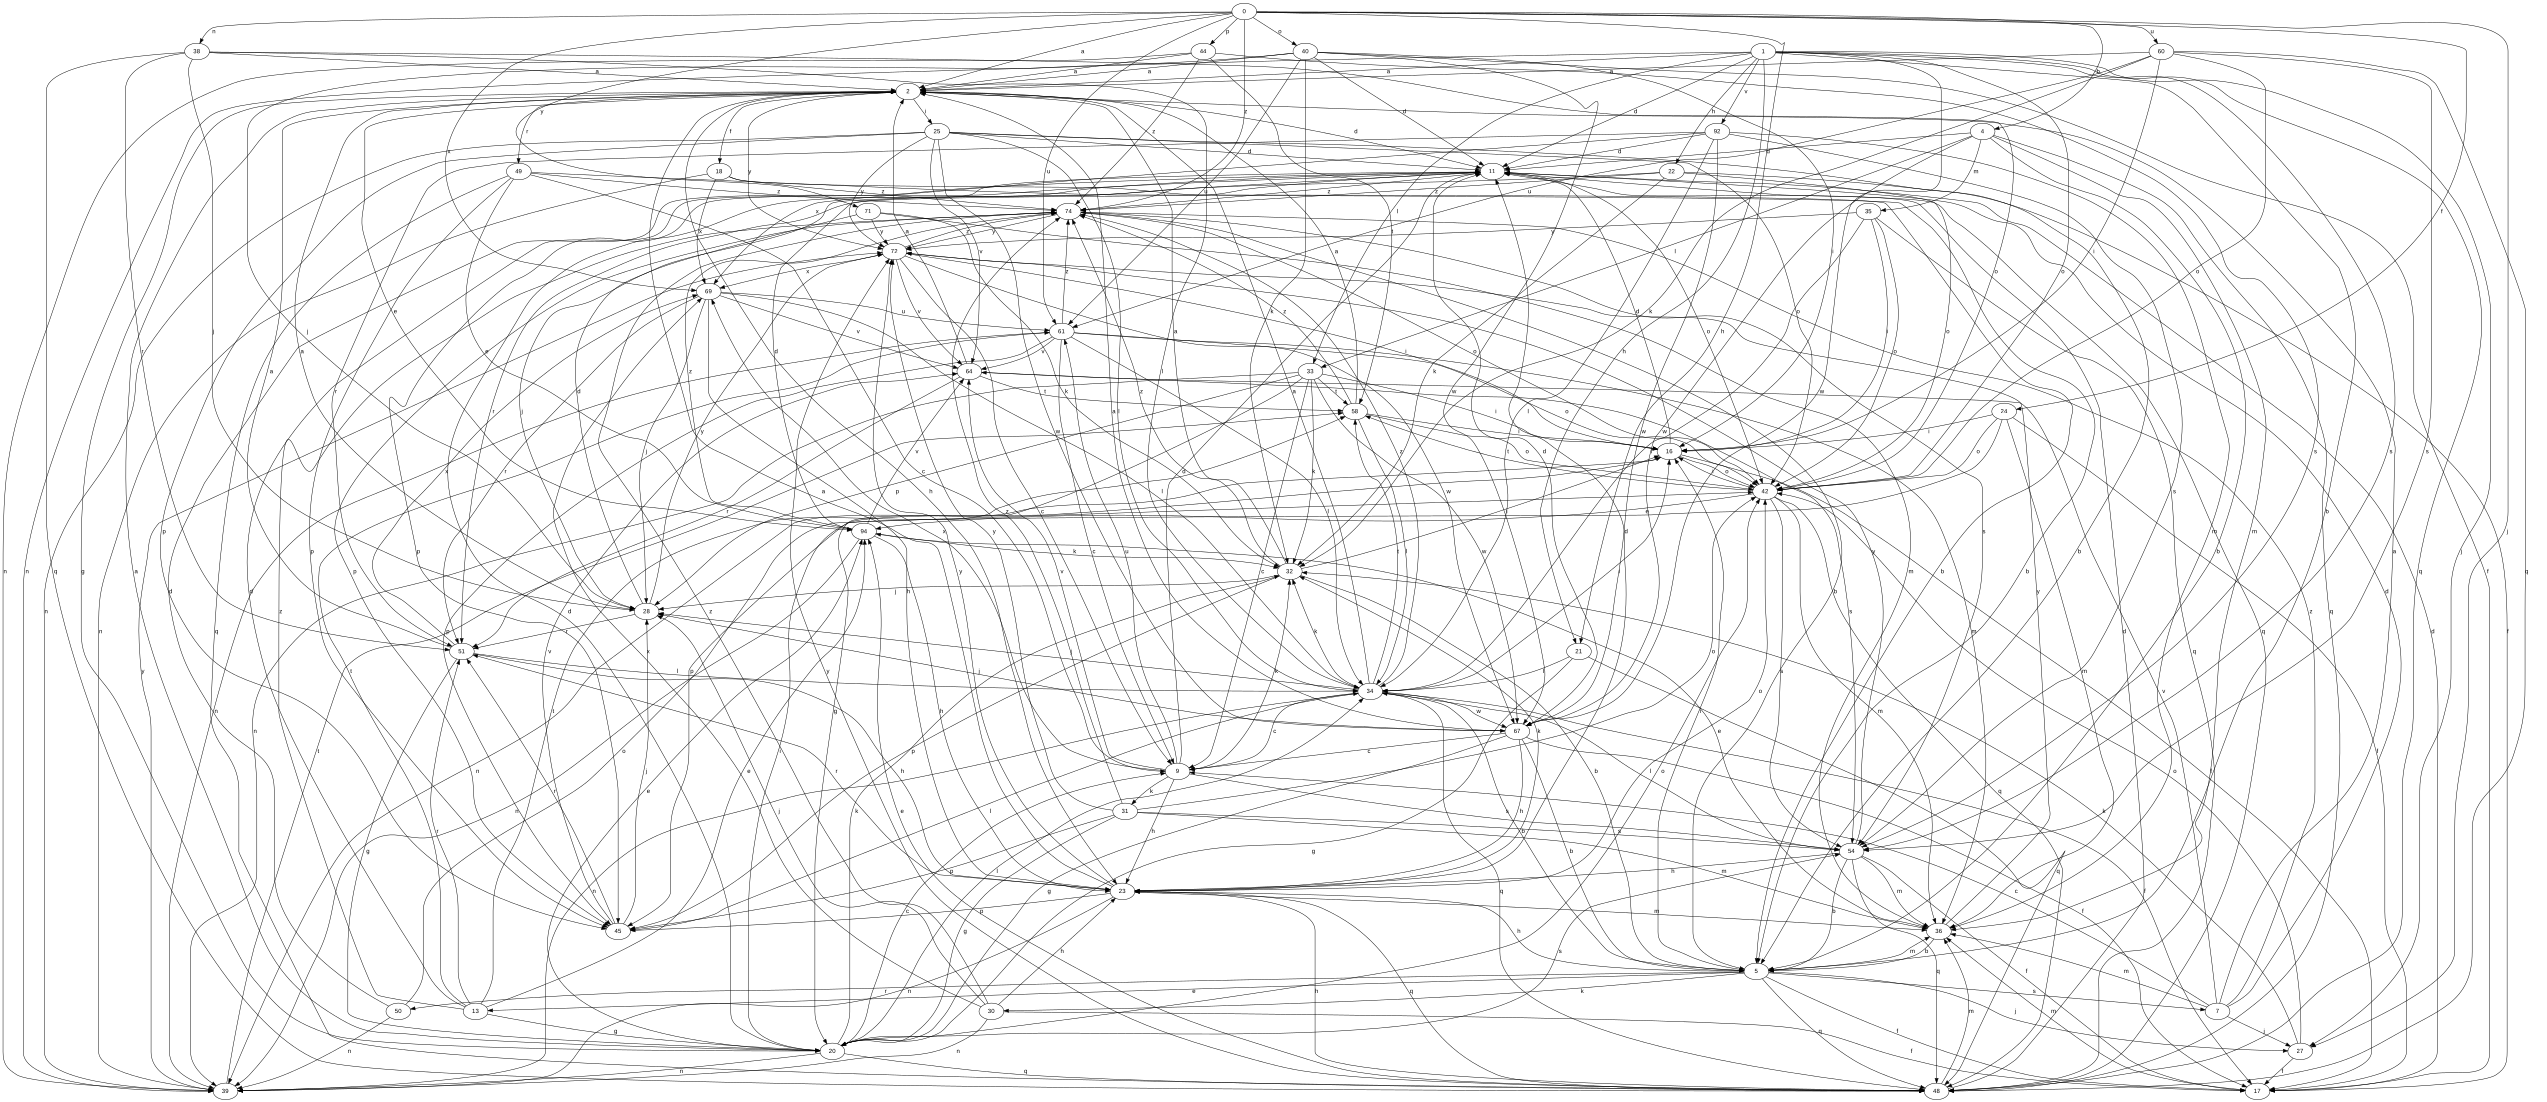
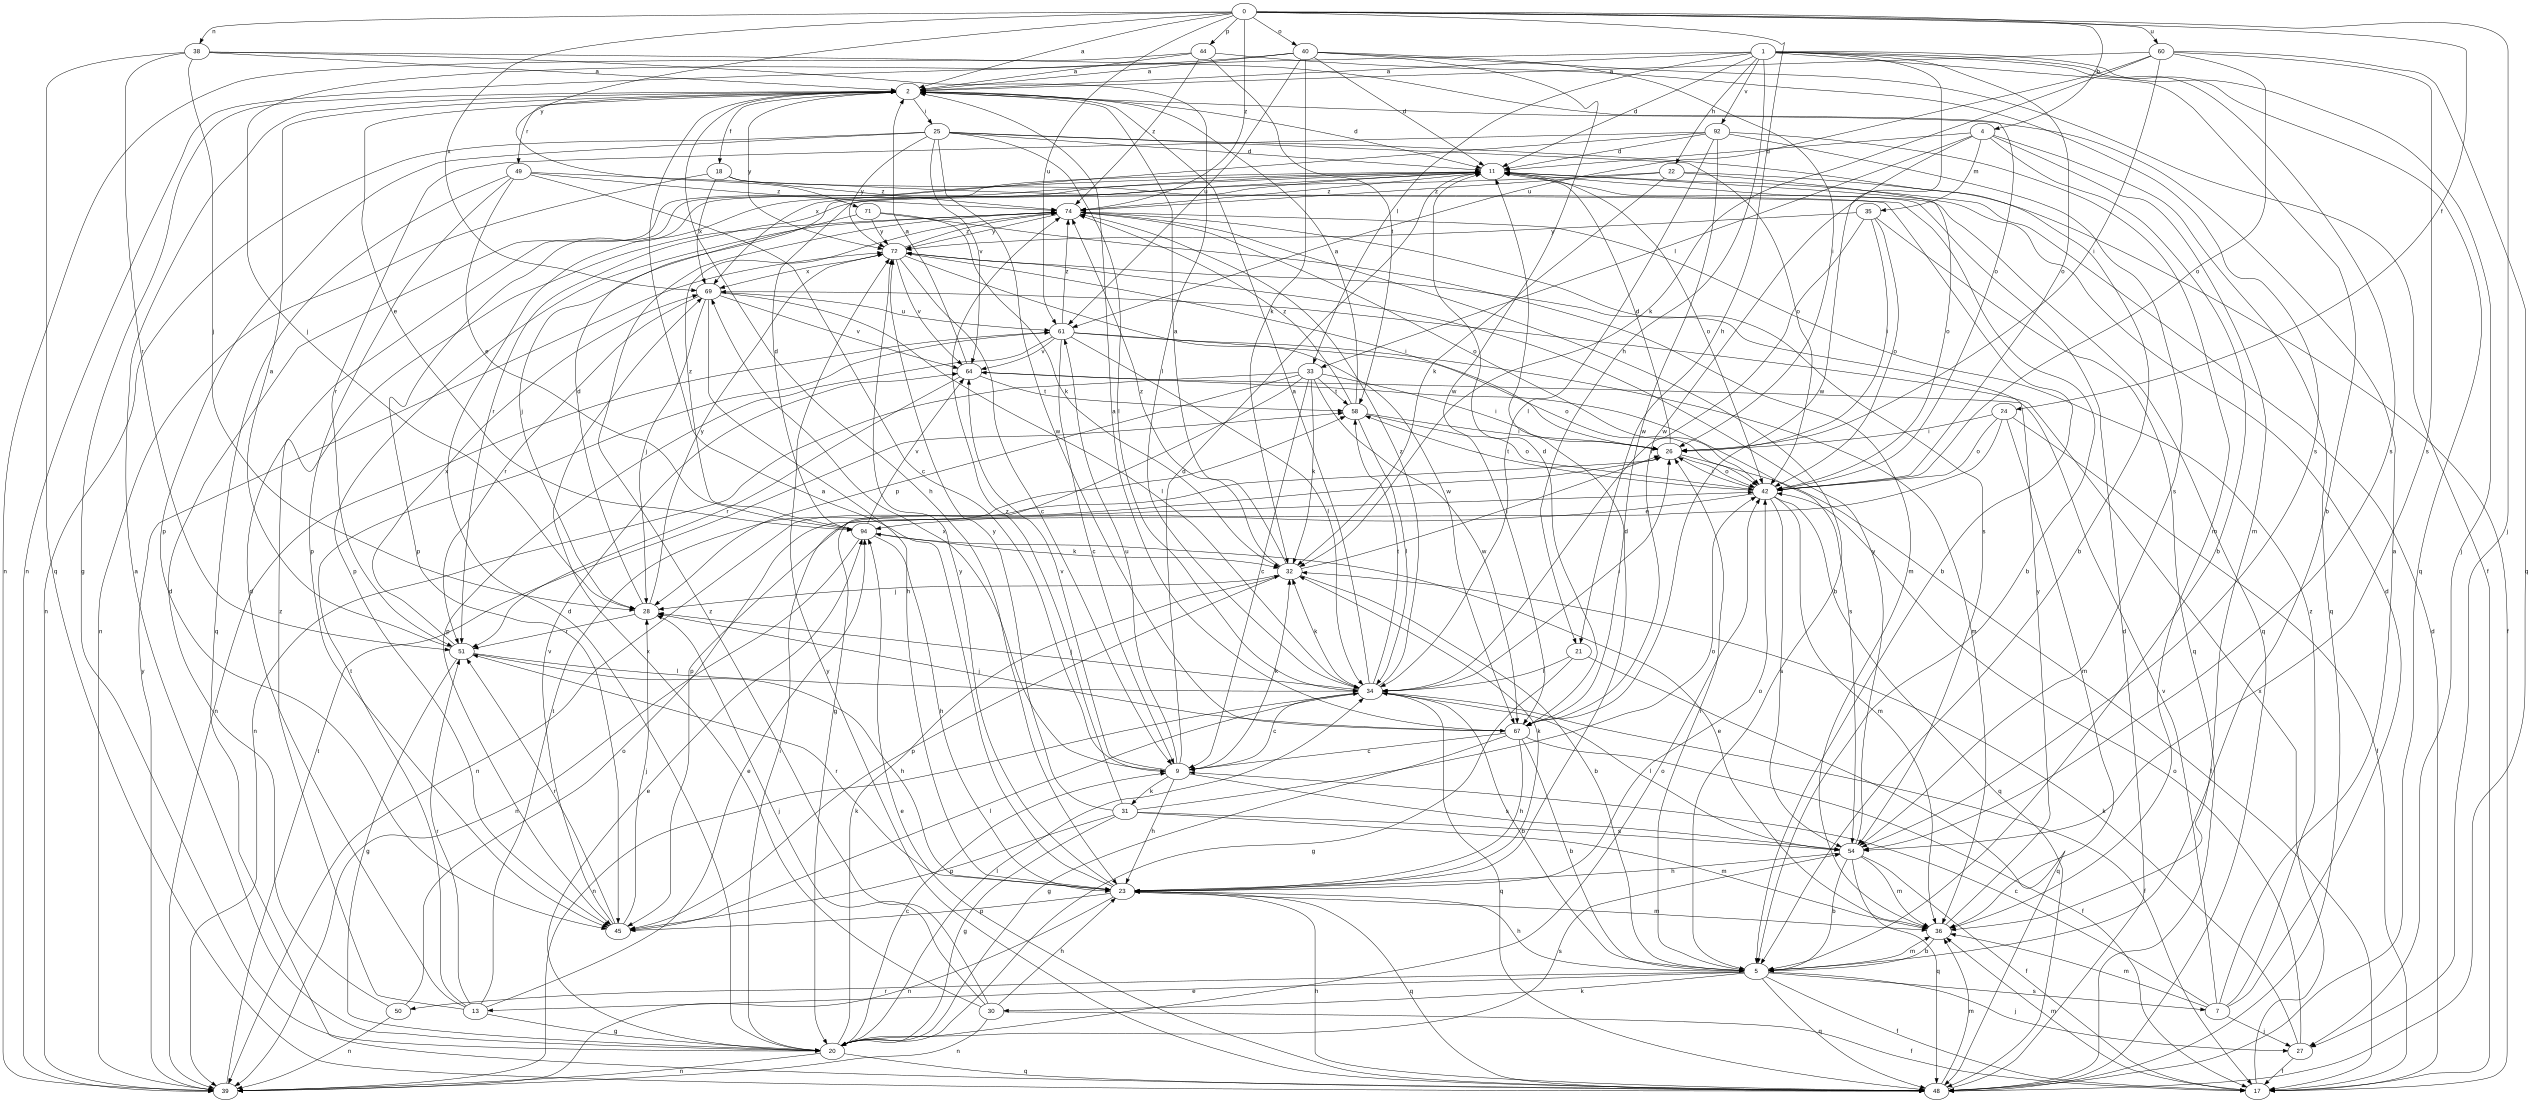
edge "28" -> "2": removed, label "a"
edge "17" -> "69": added, label "x"
node "16": label "16" -> "26"
edge "34" -> "67": removed, label "w"
